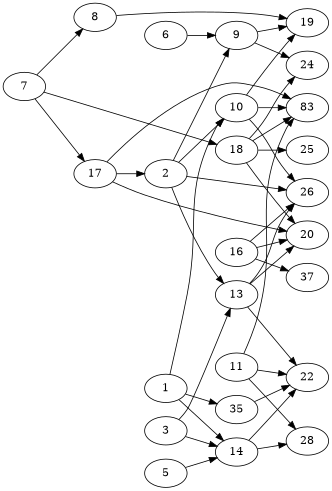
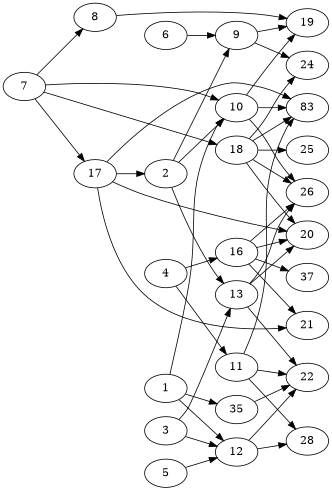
edge "7" -> "10": added
edge "2" -> "26": now "18" -> "26"
node "4": added
node "21": added
node "14": label "14" -> "12"
